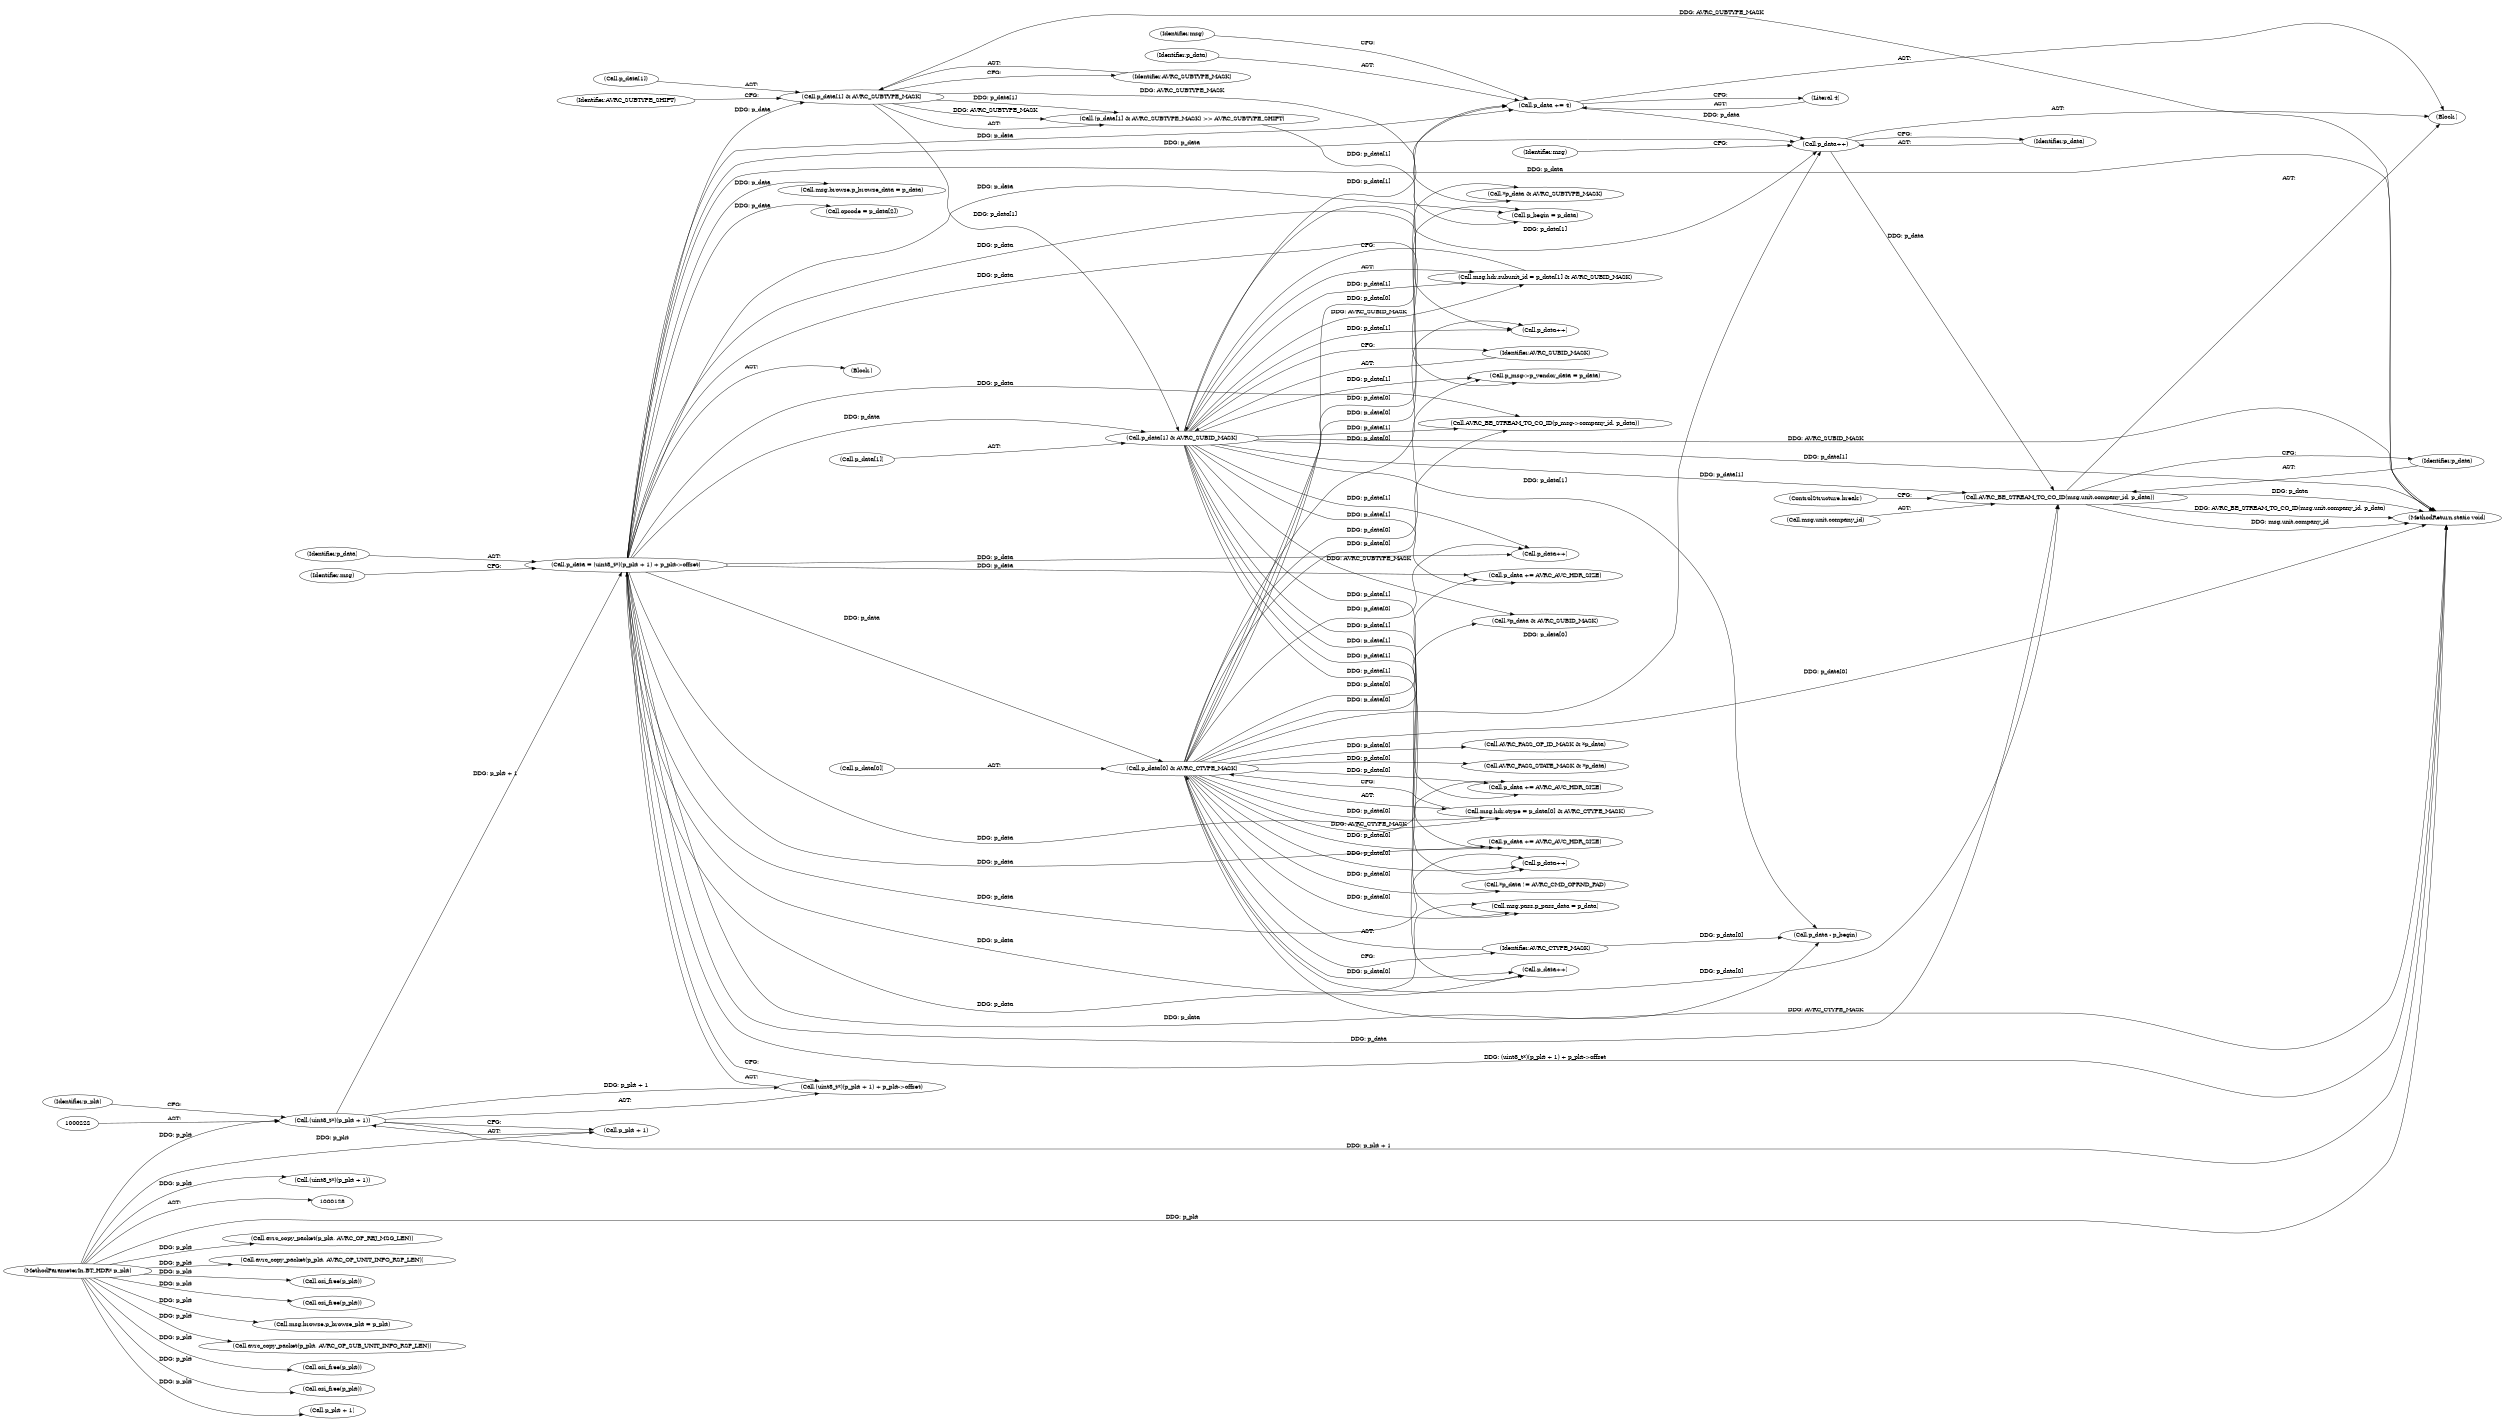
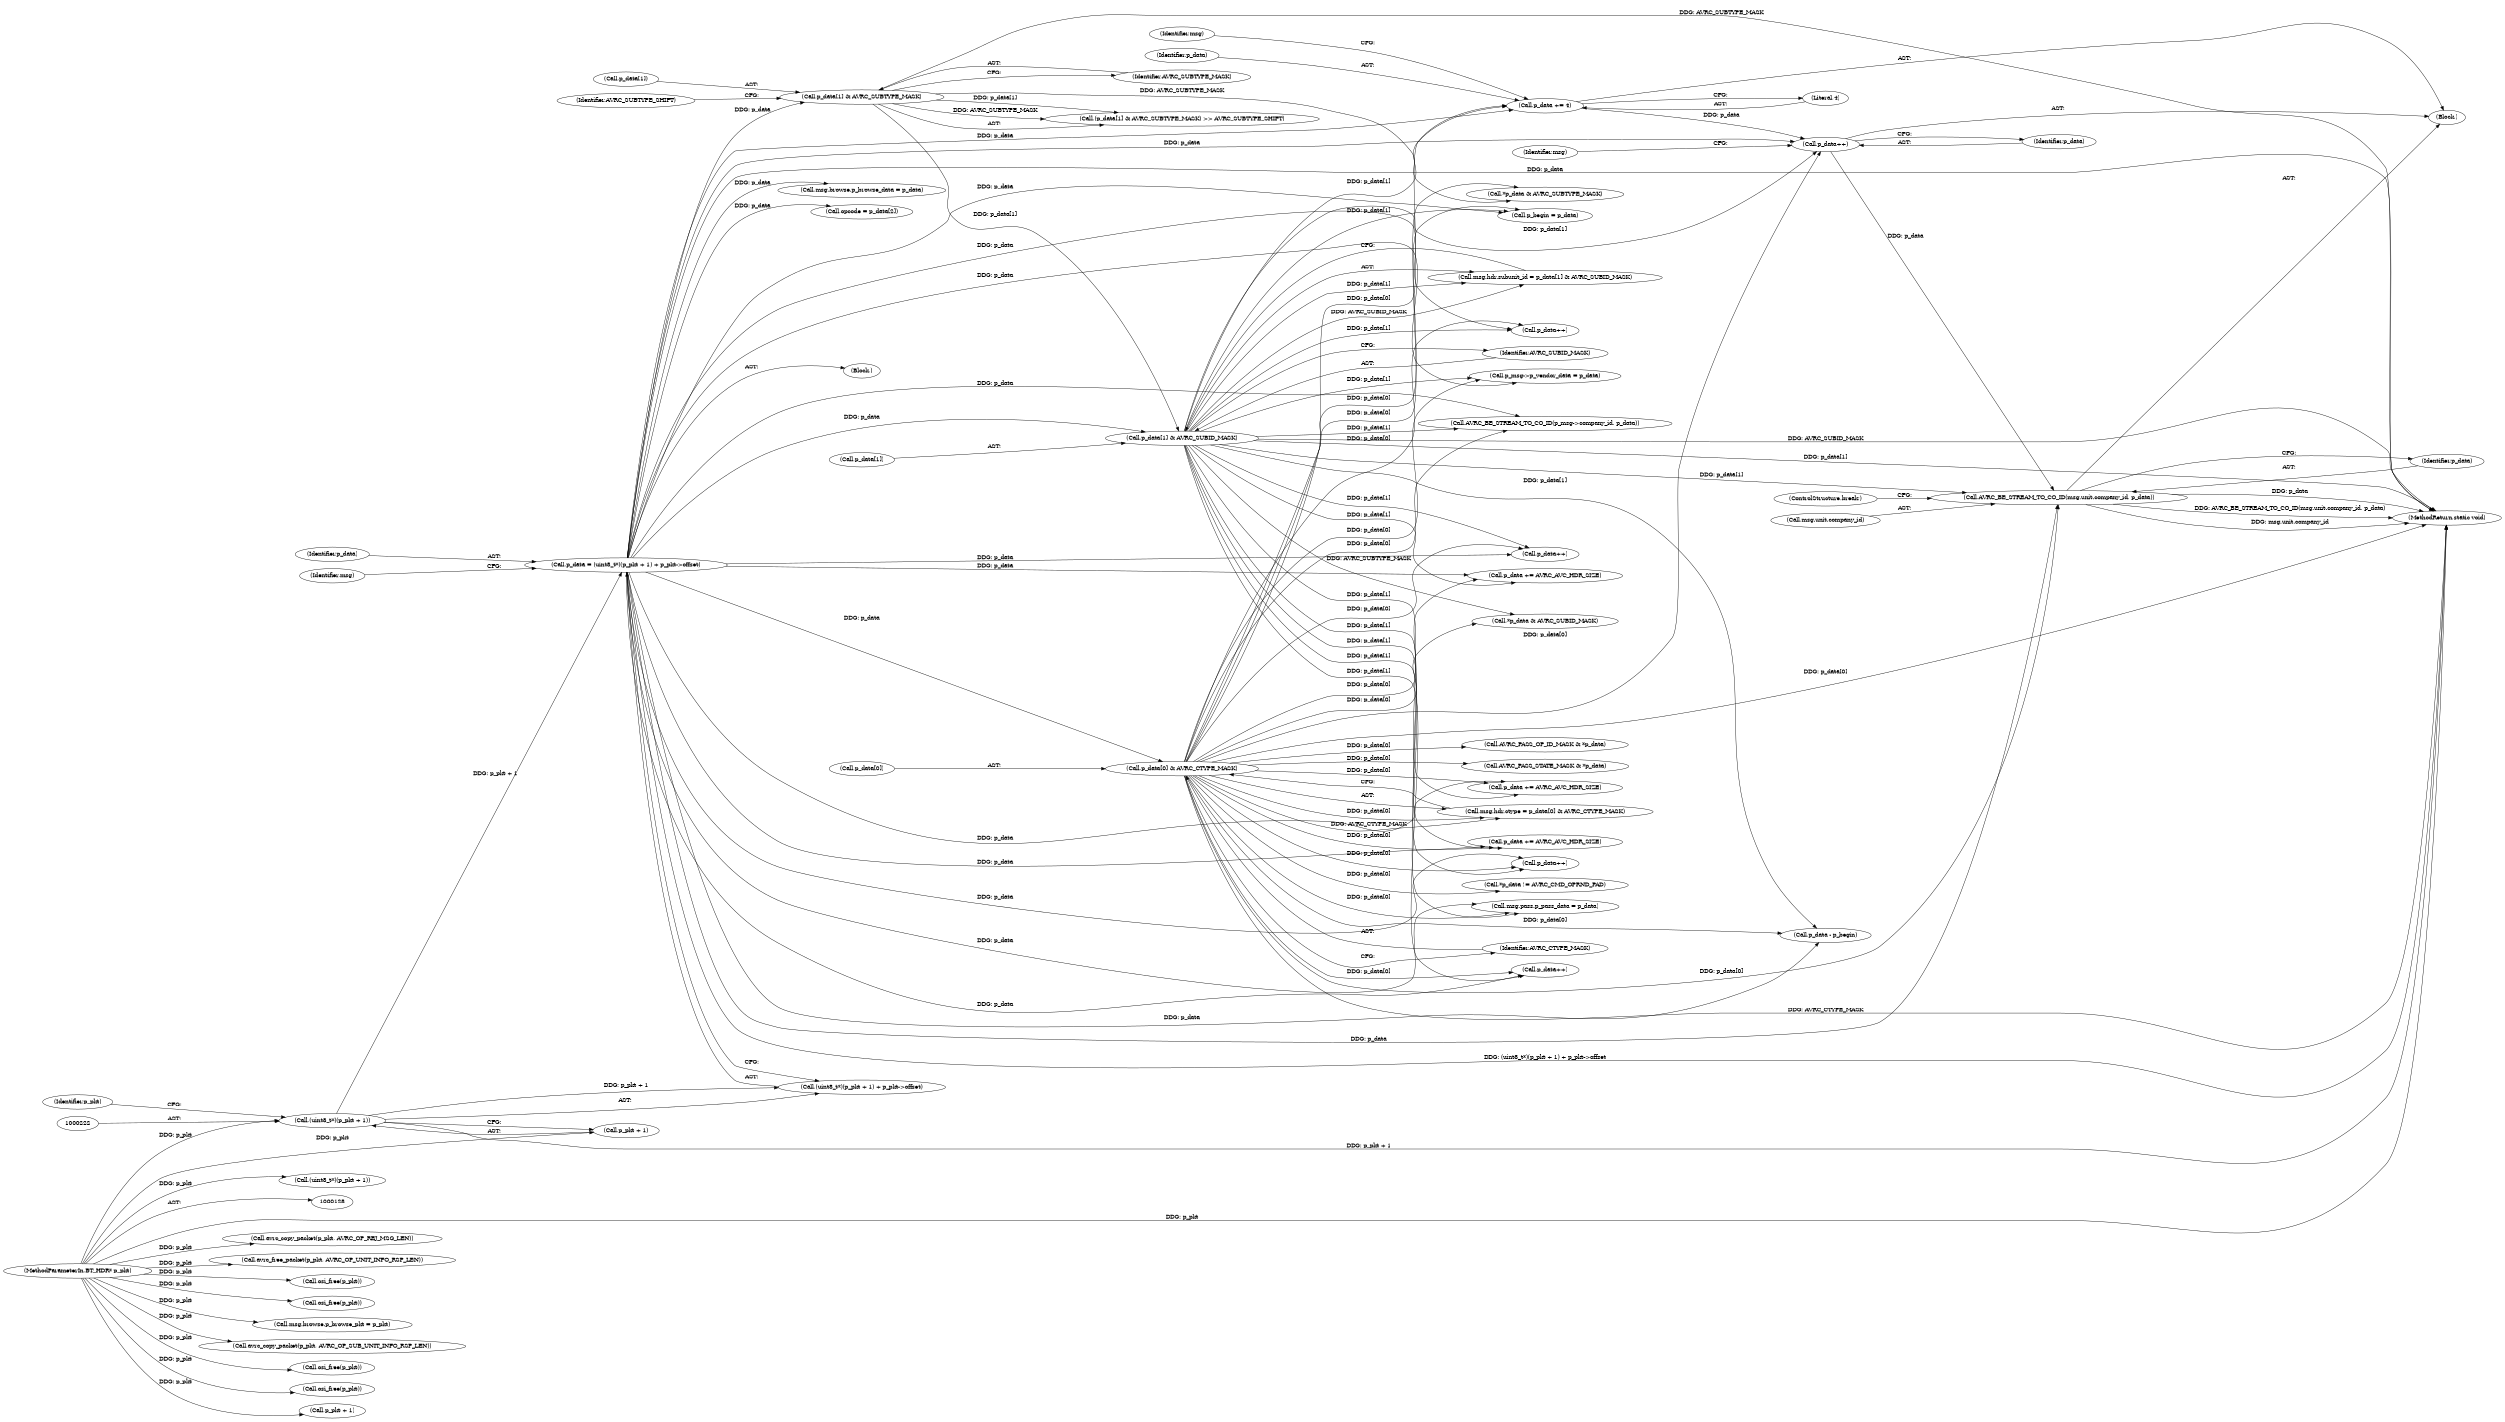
edge "(Call,(p_data[1] & AVRC_SUBTYPE_MASK) >> AVRC_SUBTYPE_SHIFT)" -> "(Call,p_begin = p_data)": now "(Call,p_data[1] & AVRC_SUBID_MASK)" -> "(Call,p_begin = p_data)"
edge "(Identifier,AVRC_CTYPE_MASK)" -> "(Call,p_data - p_begin)": now "(Call,p_data[0] & AVRC_CTYPE_MASK)" -> "(Call,p_data - p_begin)"
node "(Call,avrc_copy_packet(p_pkt, AVRC_OP_UNIT_INFO_RSP_LEN))": label "(Call,avrc_copy_packet(p_pkt, AVRC_OP_UNIT_INFO_RSP_LEN))" -> "(Call,avrc_free_packet(p_pkt, AVRC_OP_UNIT_INFO_RSP_LEN))"
